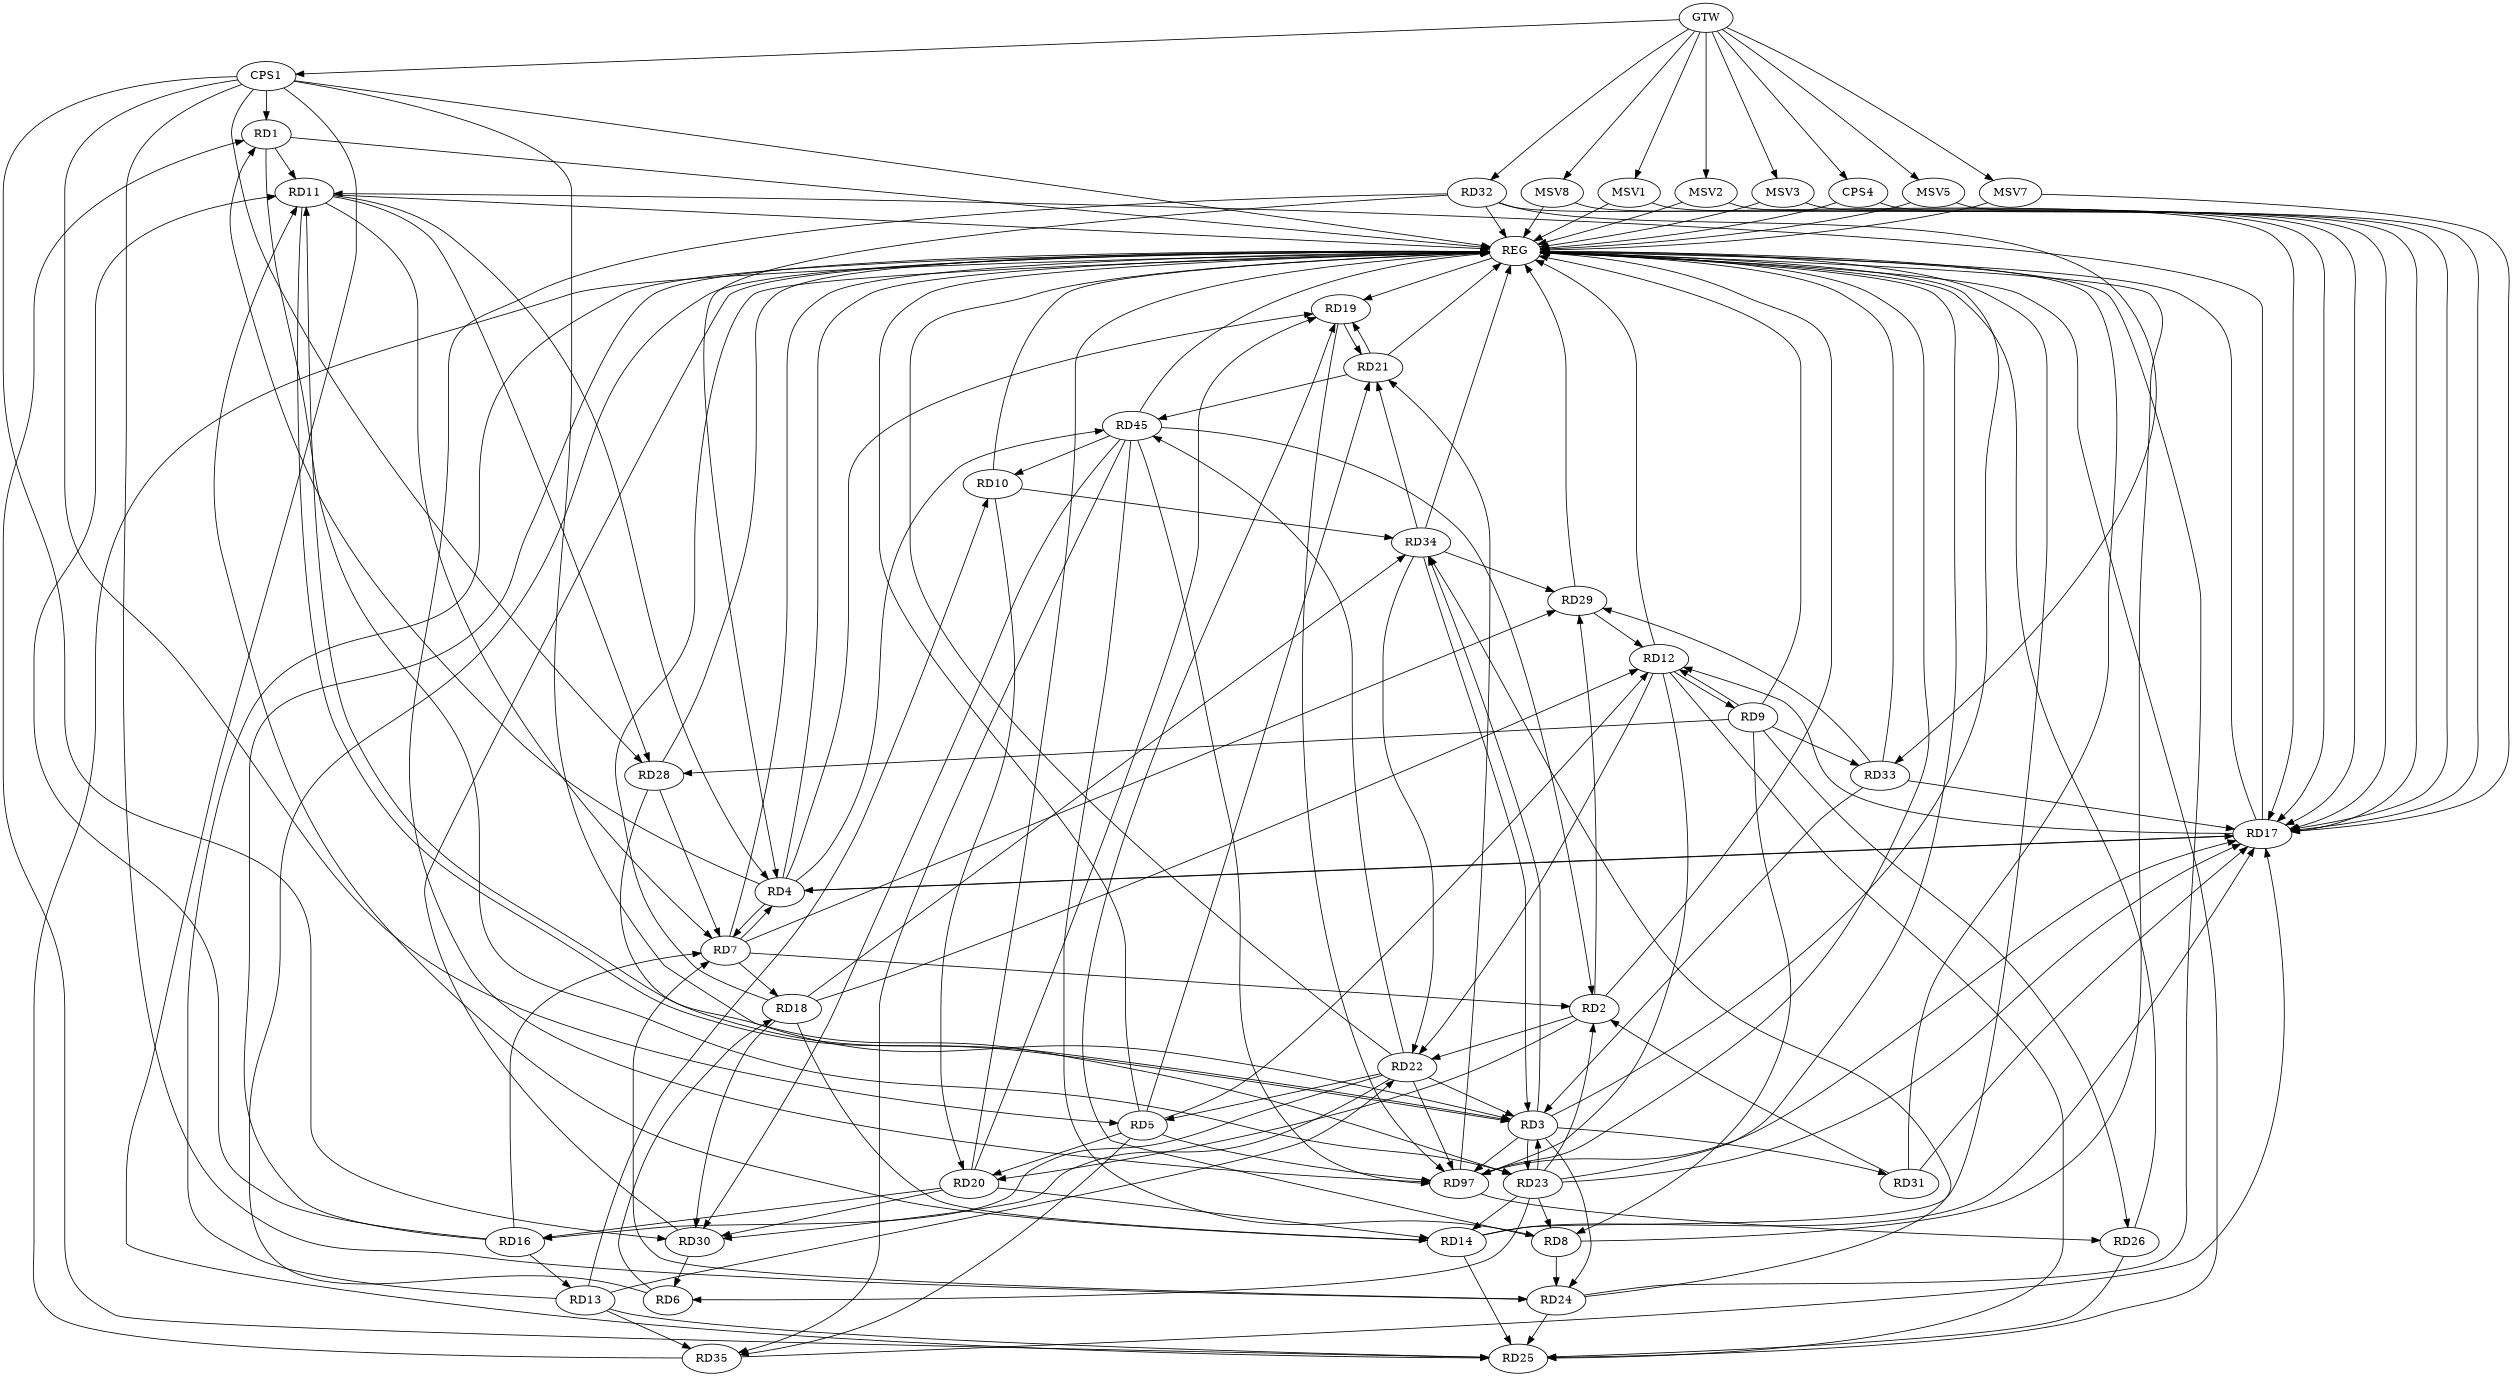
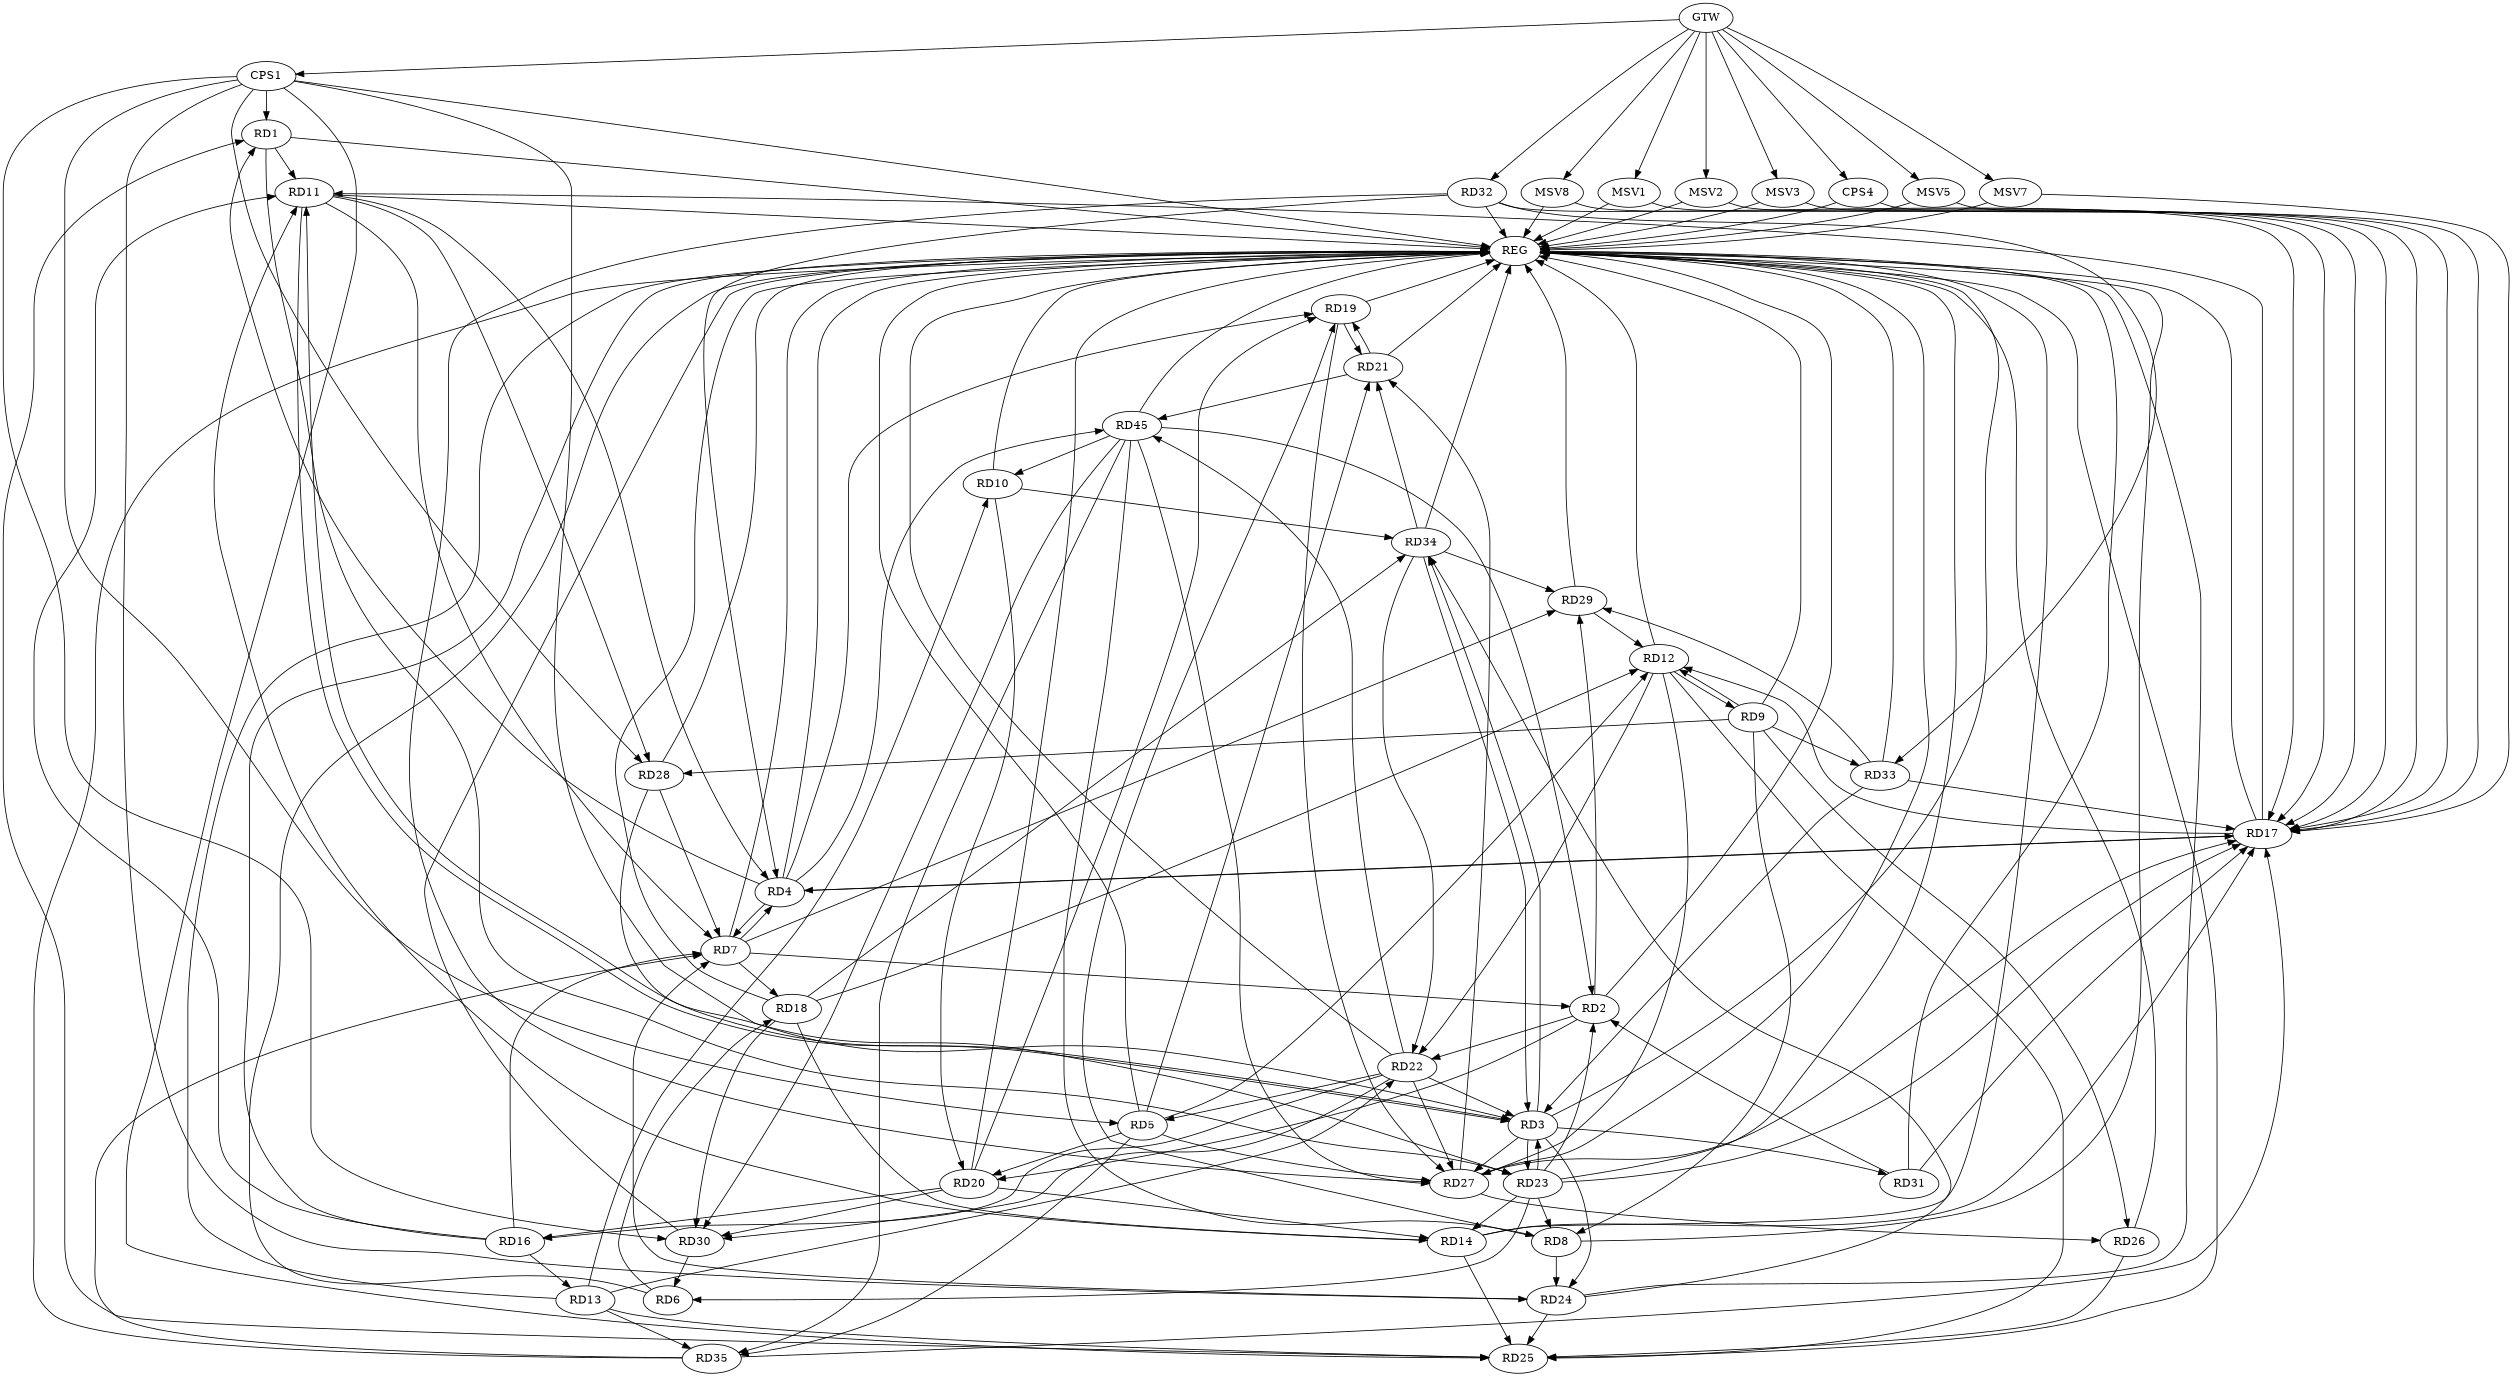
edge "REG" -> "RD19": reversed
node "RD97": label "RD97" -> "RD27"
edge "RD35" -> "RD7": added
